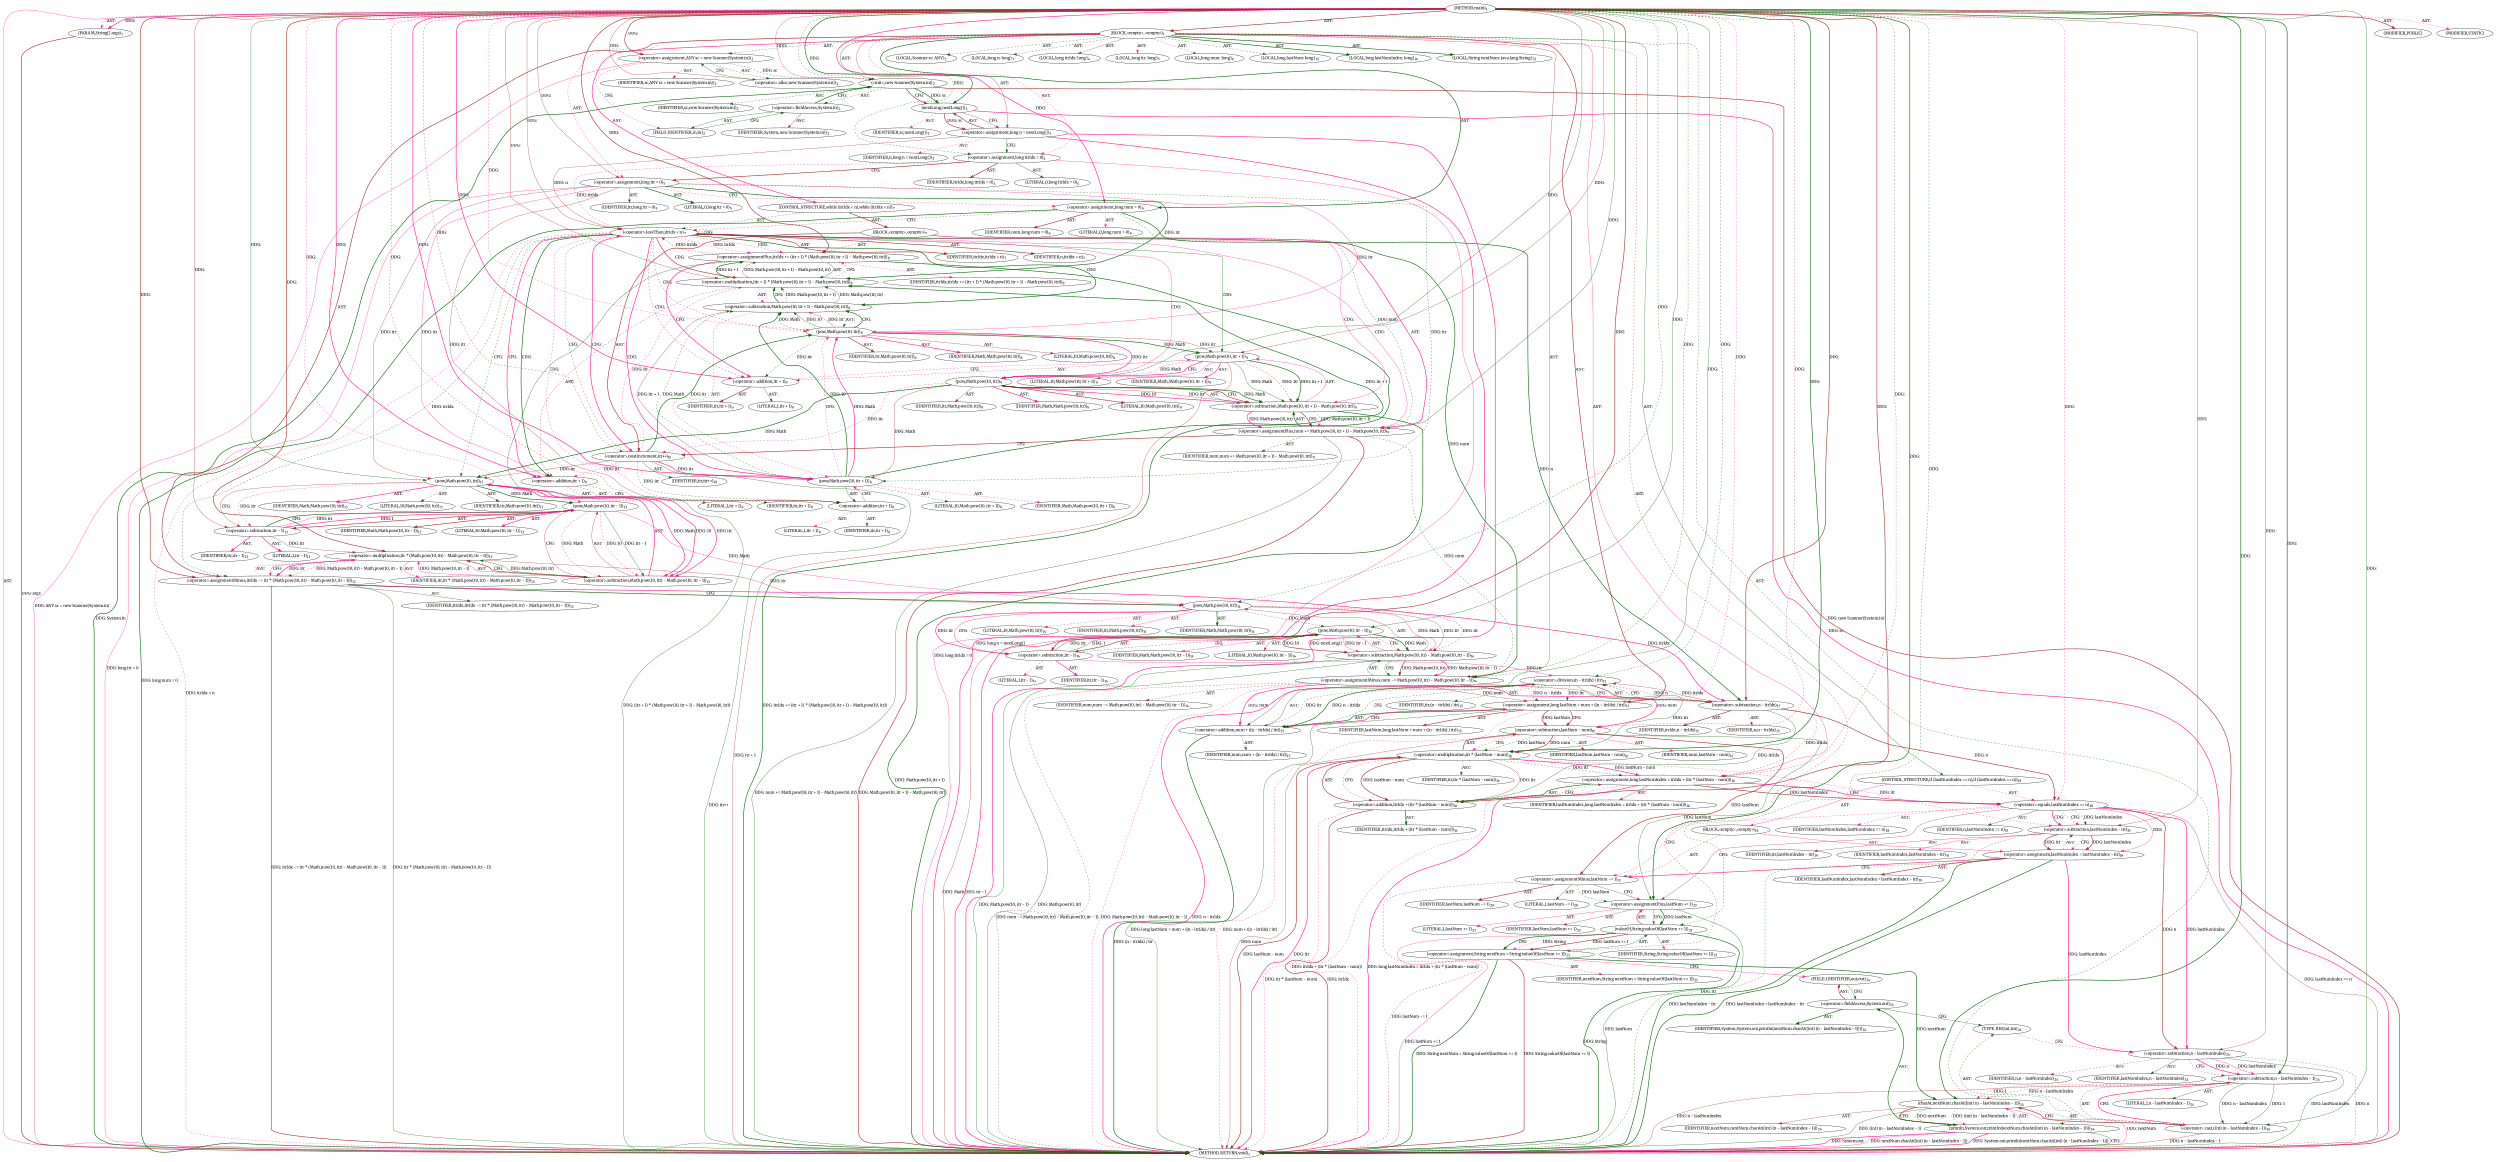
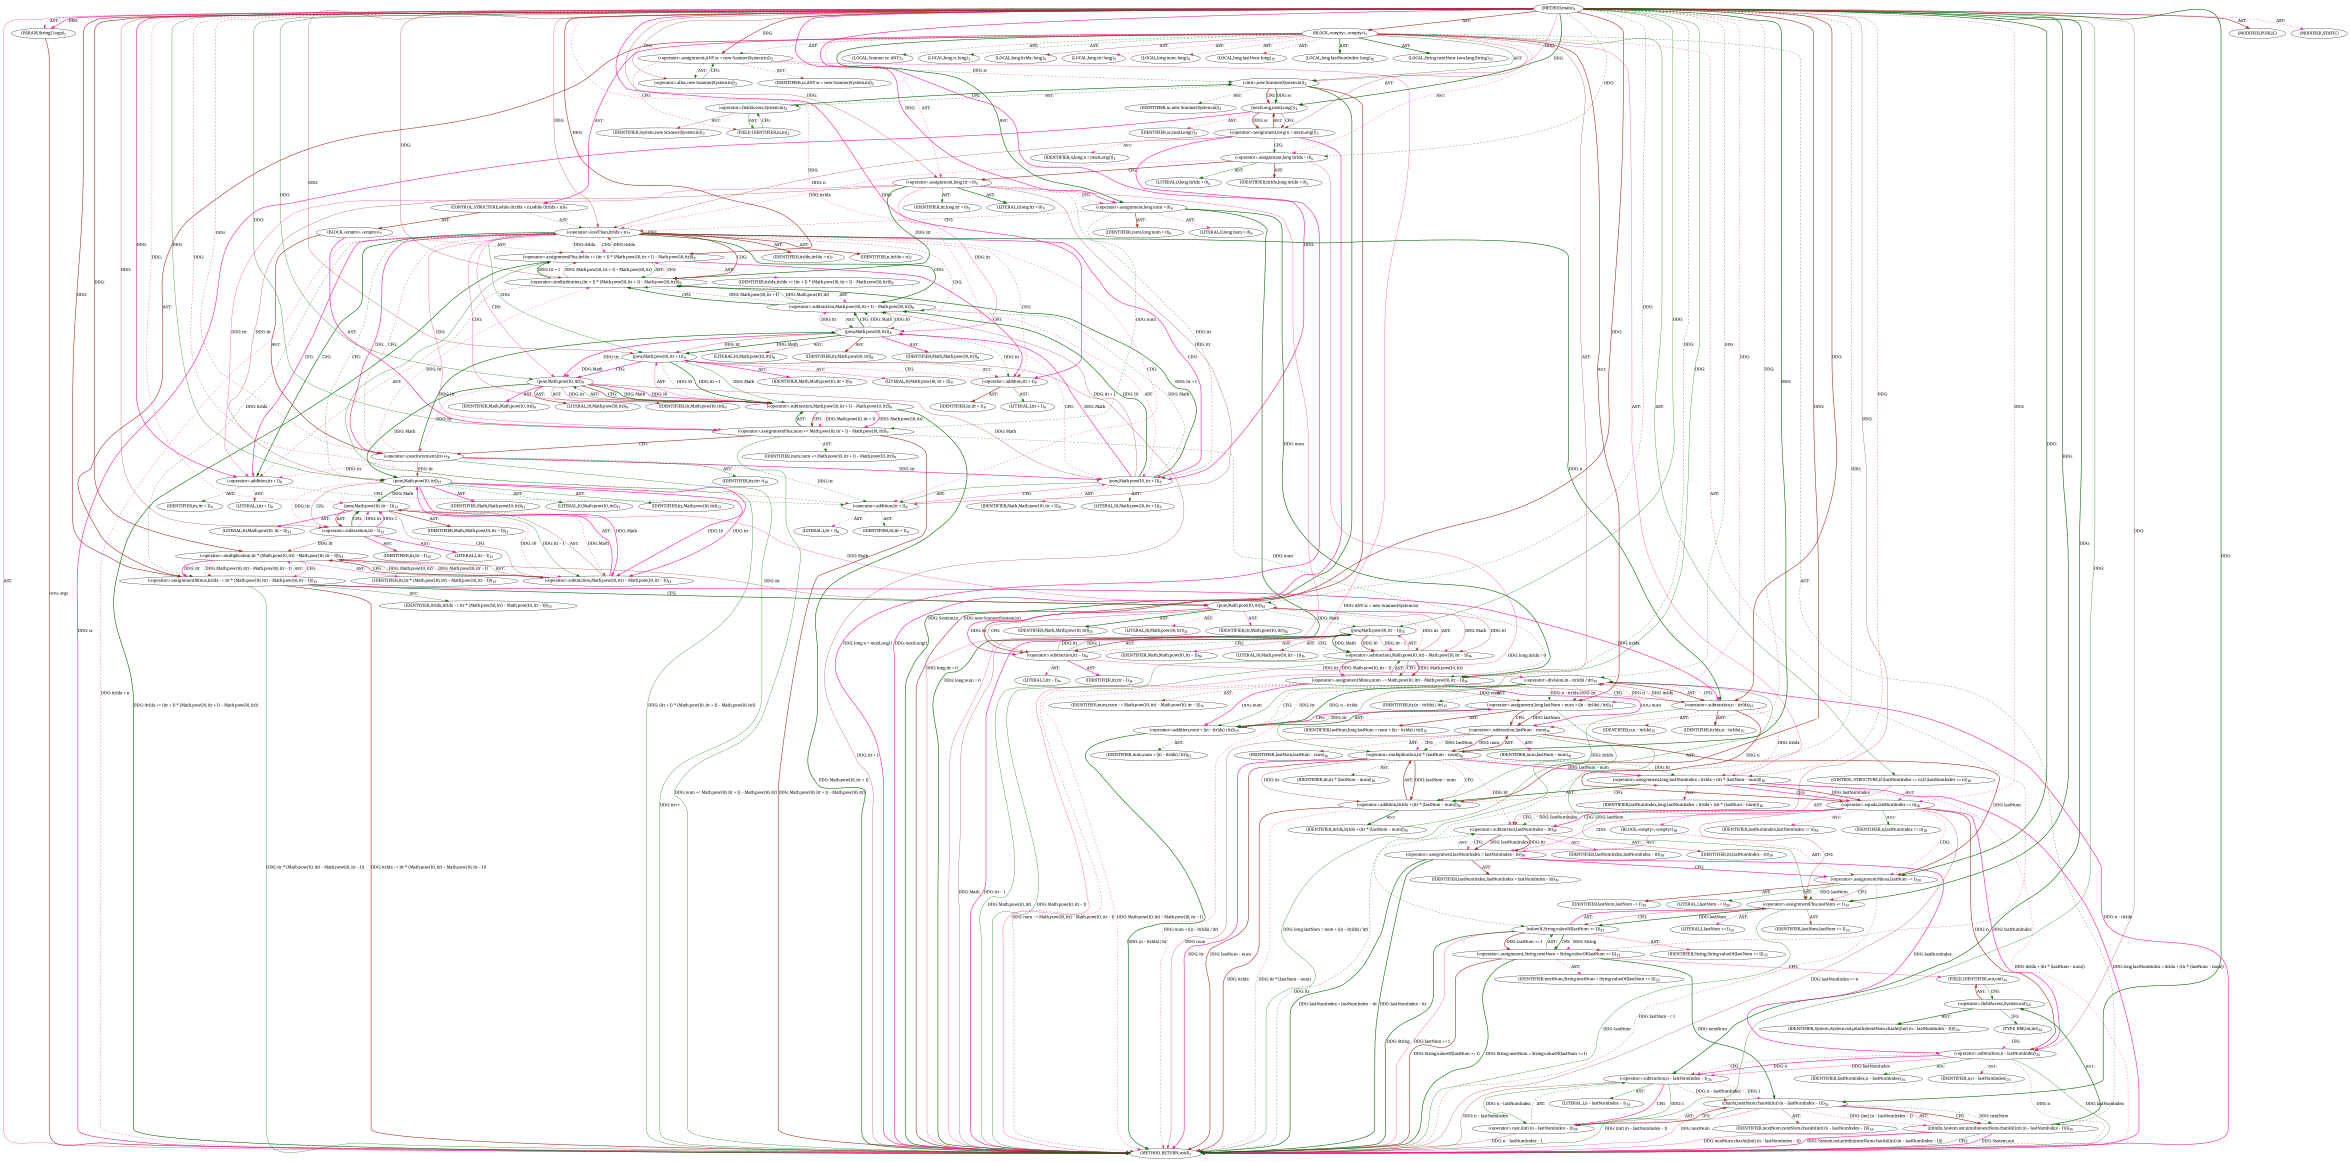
edge "(METHOD,main)" -> "(<operator>.assignmentMinus,lastNum -= 1)": added, label "DDG:"
edge "(<operator>.addition,num + ((n - itrIdx) / itr))" -> "(<operator>.division,(n - itrIdx) / itr)": now "(IDENTIFIER,itrIdx,itrIdx + (itr * (lastNum - num)))" -> "(<operator>.division,(n - itrIdx) / itr)"
edge "(<operator>.cast,(int) (n - lastNumIndex - 1))" -> "(TYPE_REF,int,int)": removed, label "AST:"
